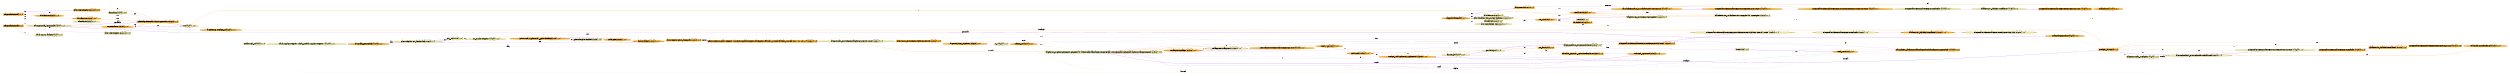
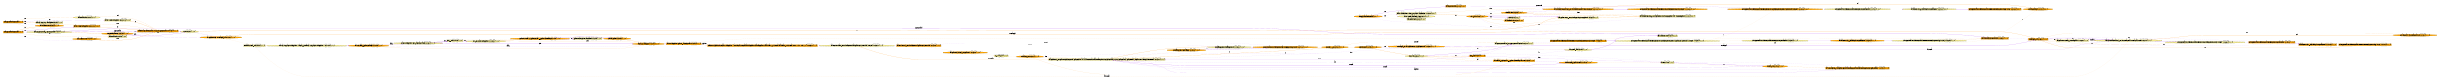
node "cmds.addCommand(ipAssocCommand,cmd)@@@63@@@['1', '1', '0']": shape octagon -> note
edge "addSourceNat = add@@@51@@@['1', '1', '0']" -> "!firstIP || add@@@53@@@['1', '1', '0']": now "addSourceNat = add@@@51@@@['1', '1', '0']" -> "final VirtualRouter router@@@2@@@['0', '0', '1']"
